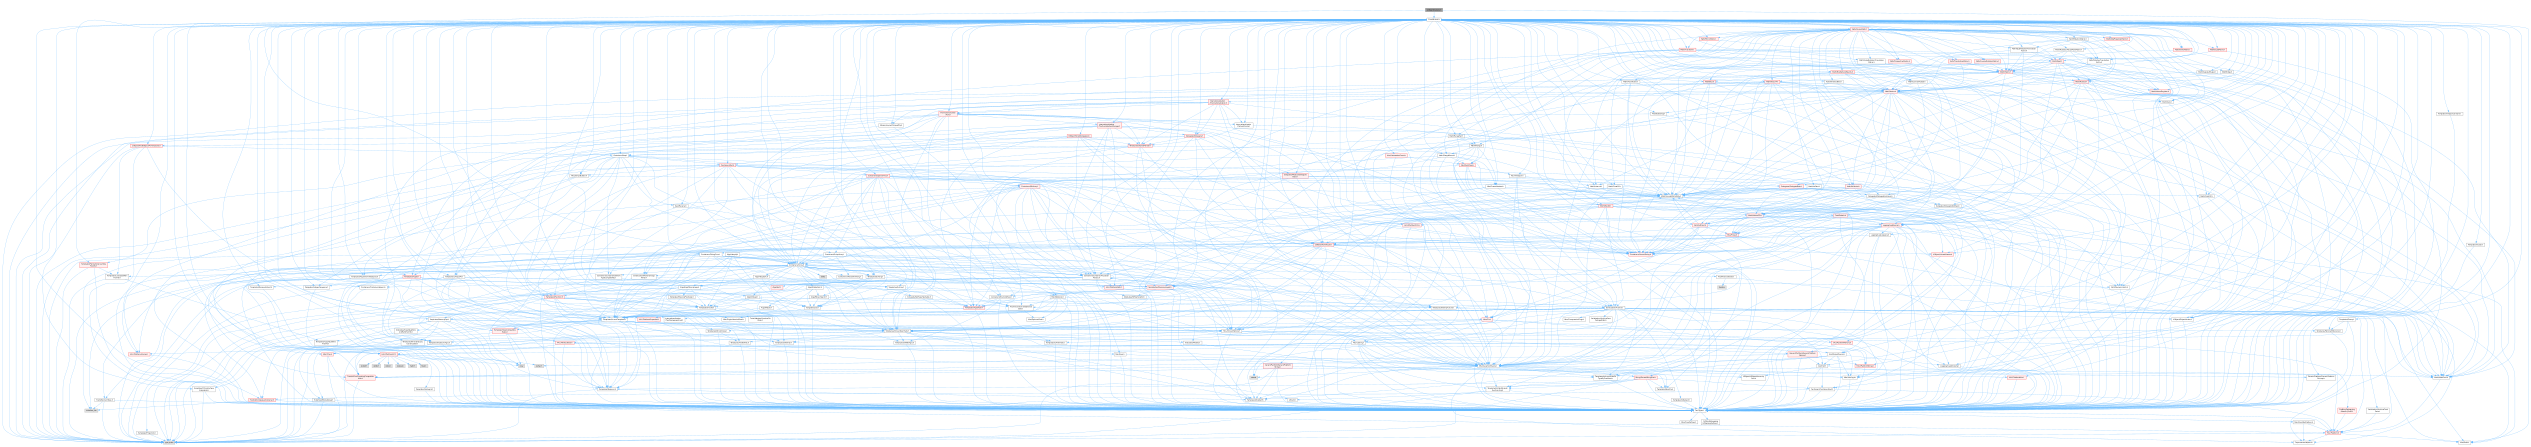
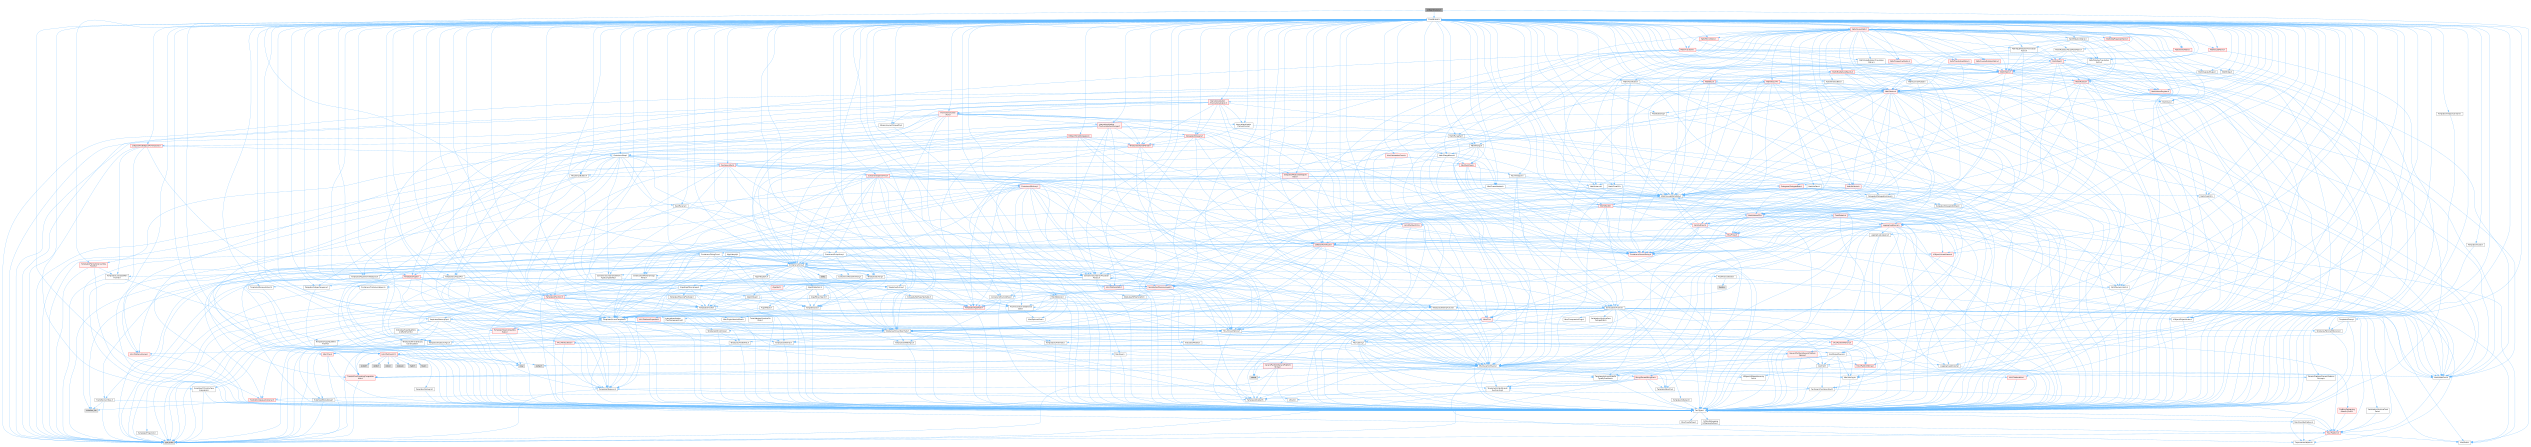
edge "Math/Box2D.h" -> "Math/UnrealMathUtility.h": reversed
